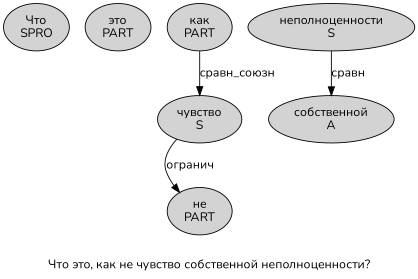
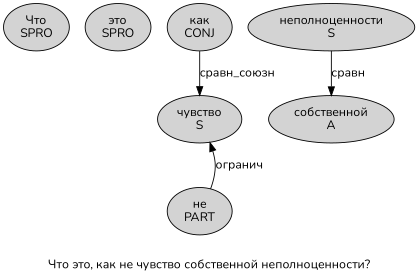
node "это PART": label "это PART" -> "это SPRO"
node "как PART": label "как PART" -> "как CONJ"
edge "чувство S" -> "не PART": reversed
